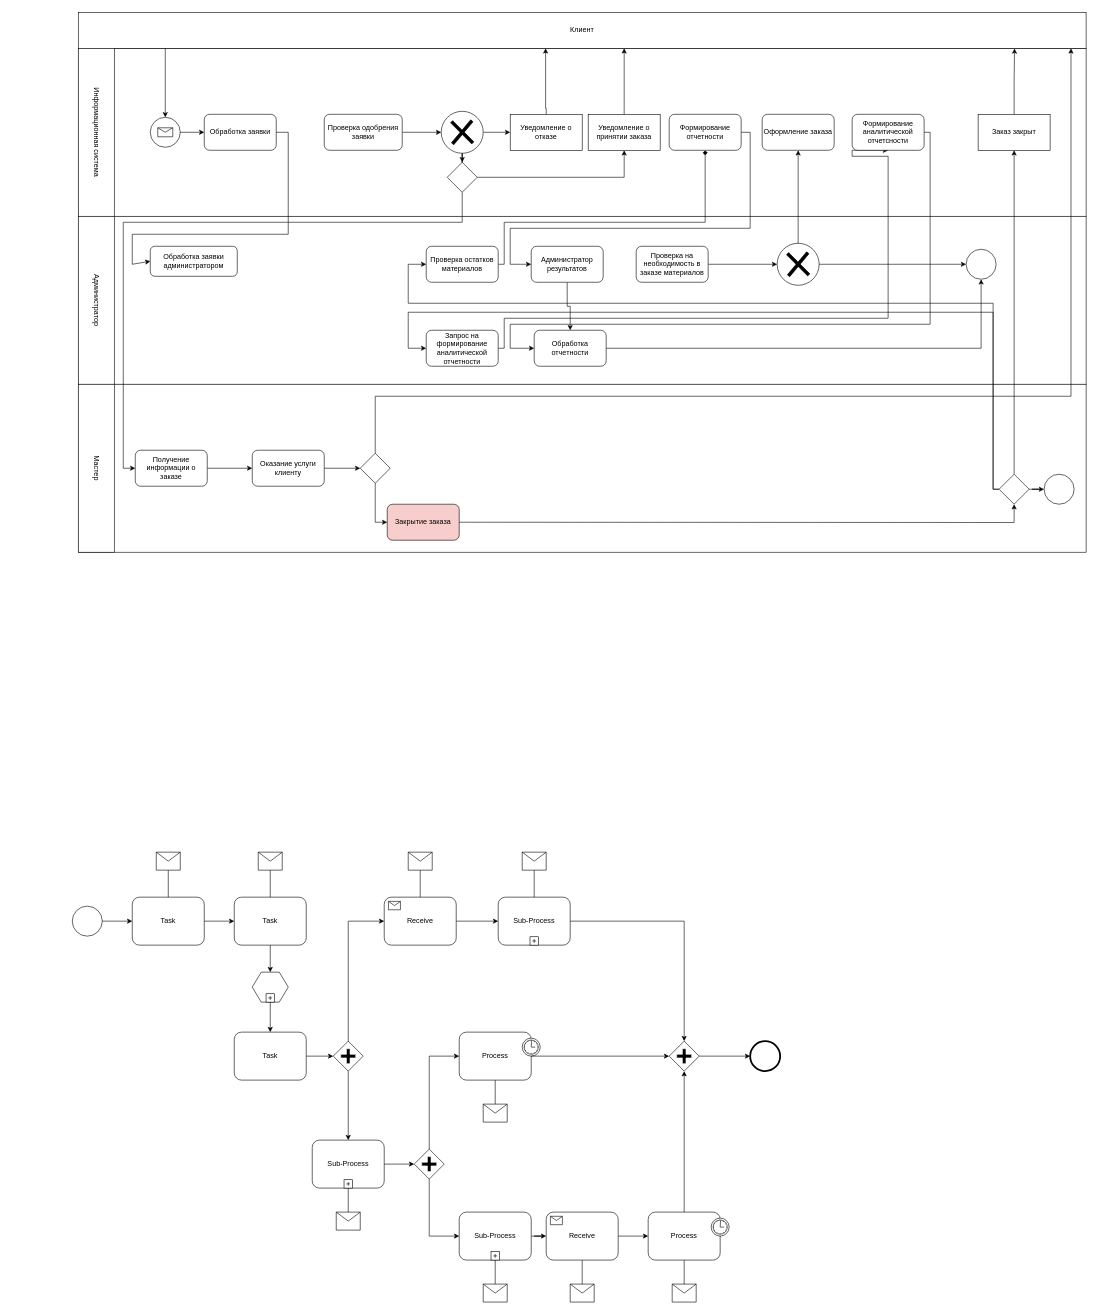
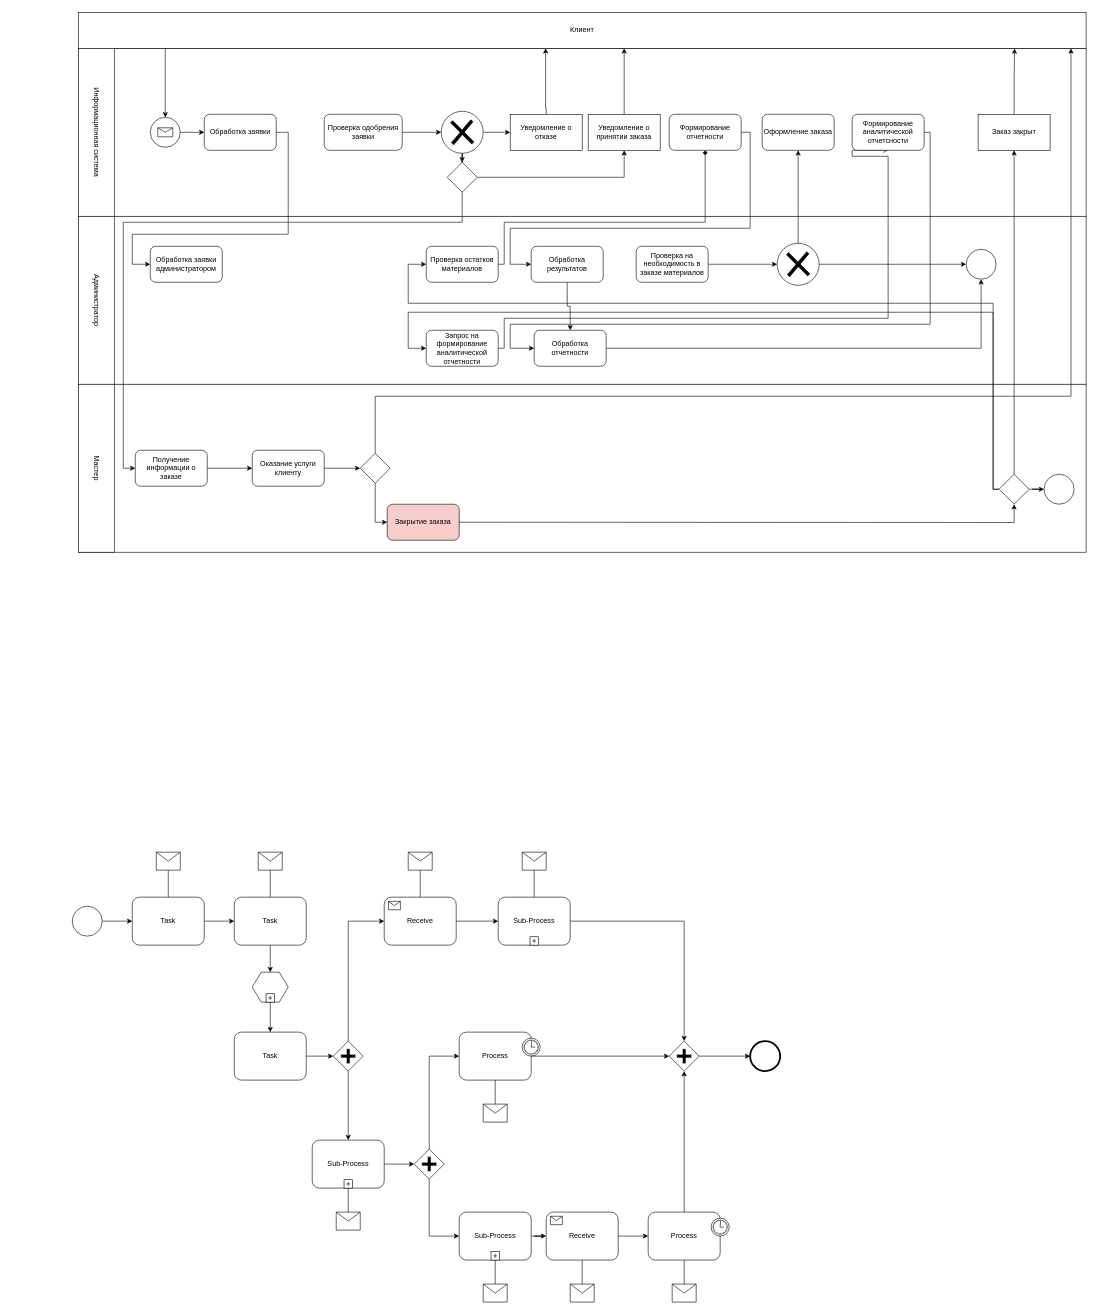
edge "Запрос на формирование аналитической отчетности" -> "Формирование аналитической отчетсности": arrowhead classic -> open
node "Обработка заявки администратором": size 87x30 -> 72x36
node "Администратор результатов": label "Администратор результатов" -> "Обработка результатов"
